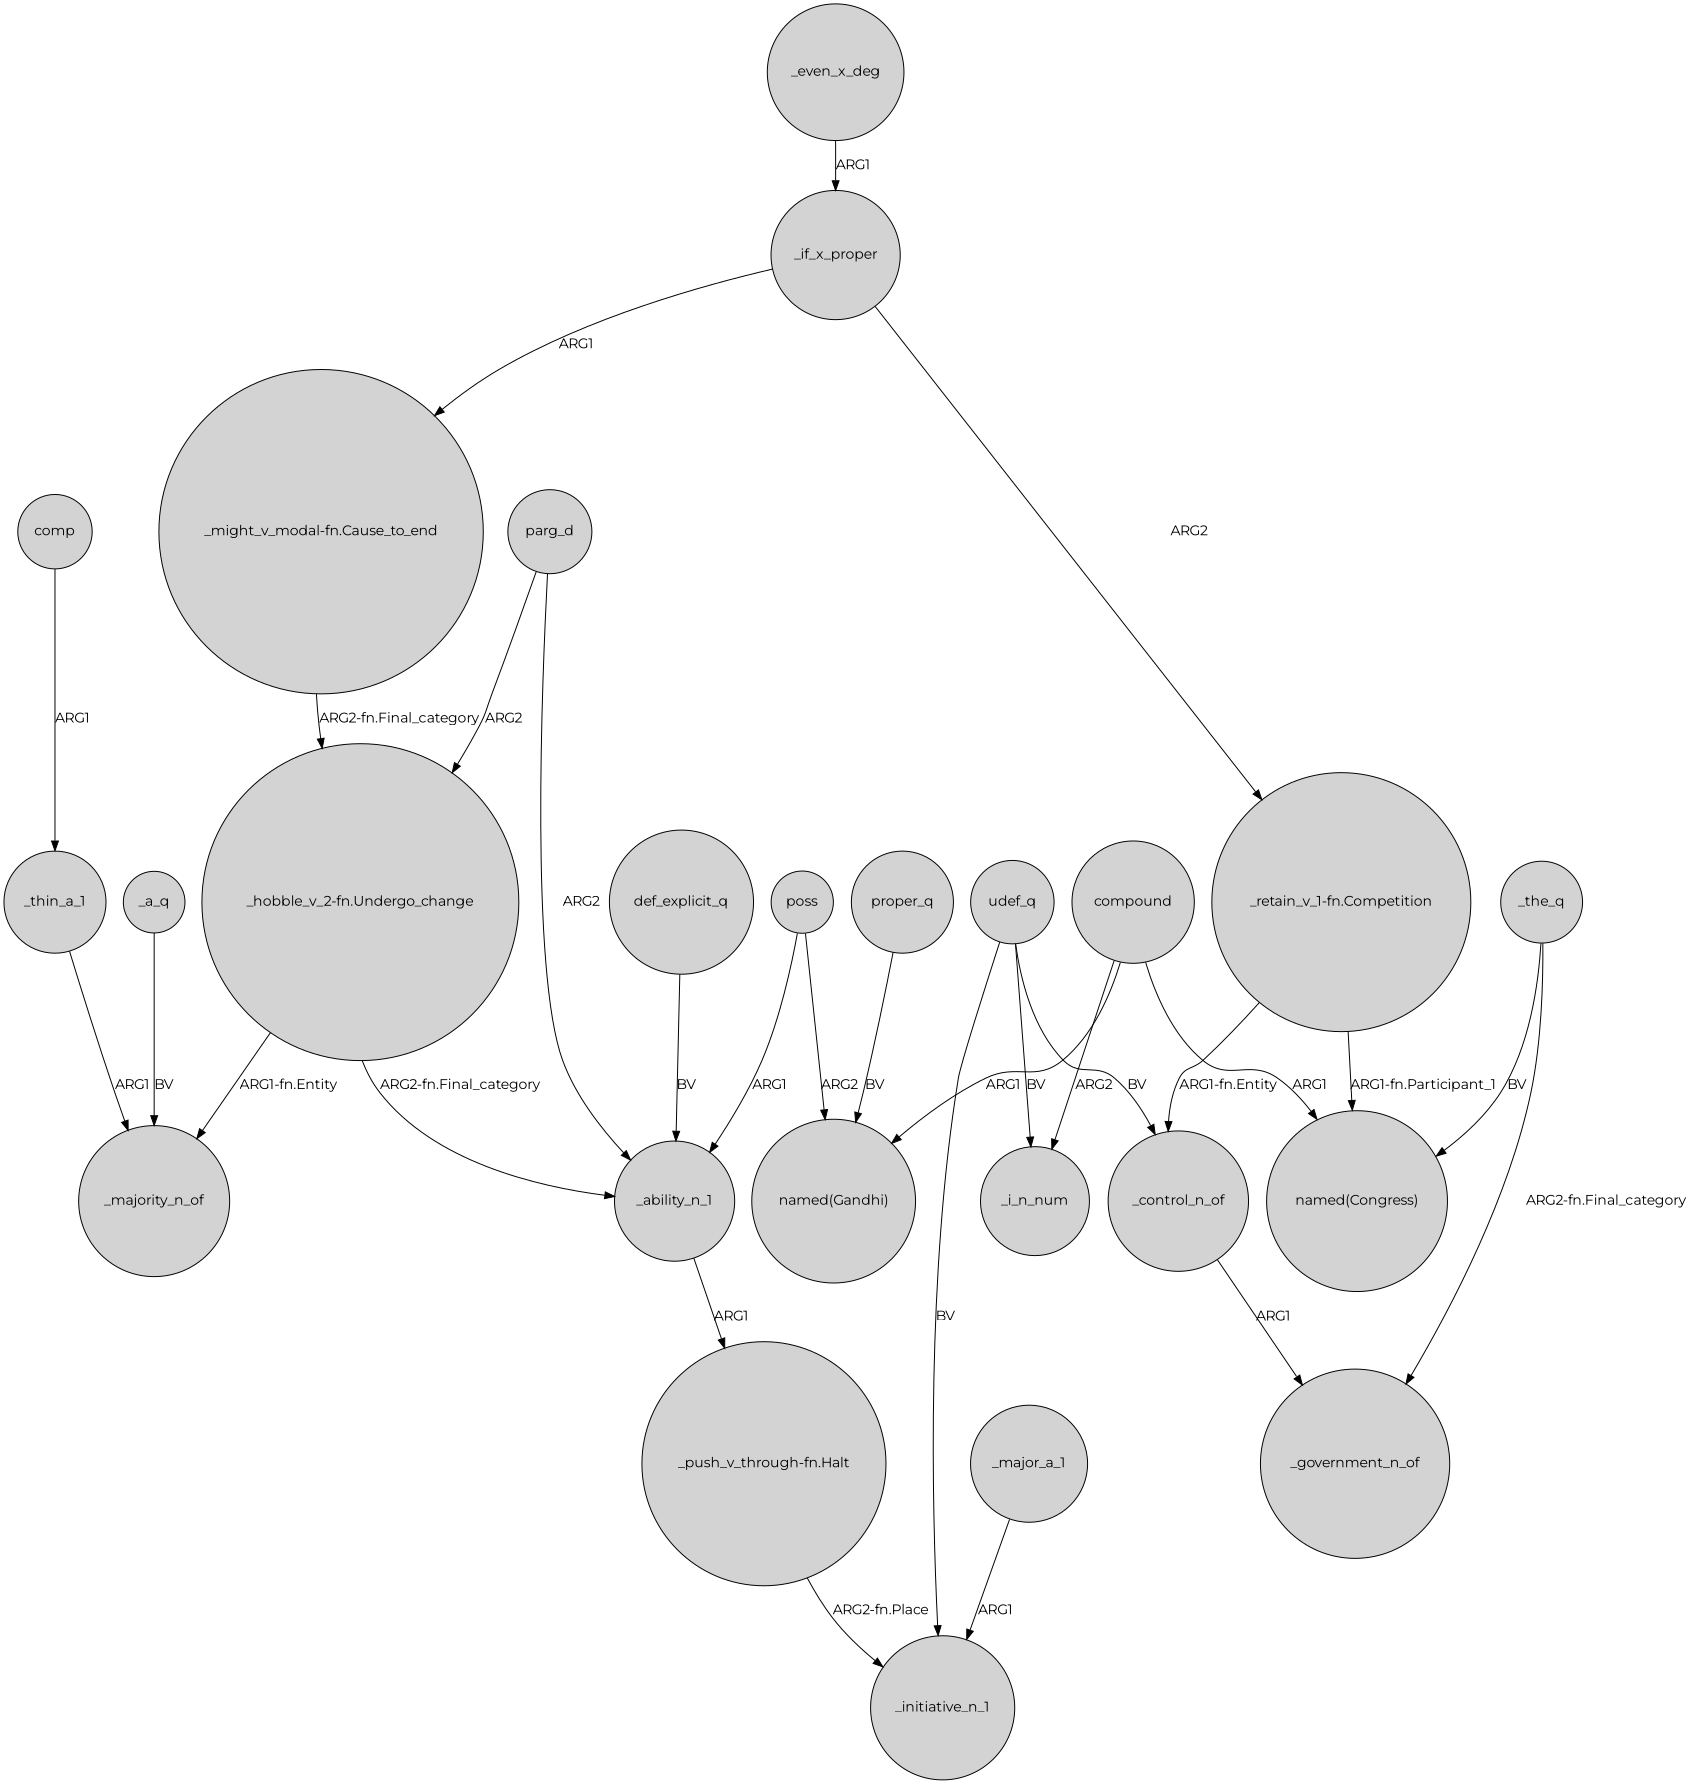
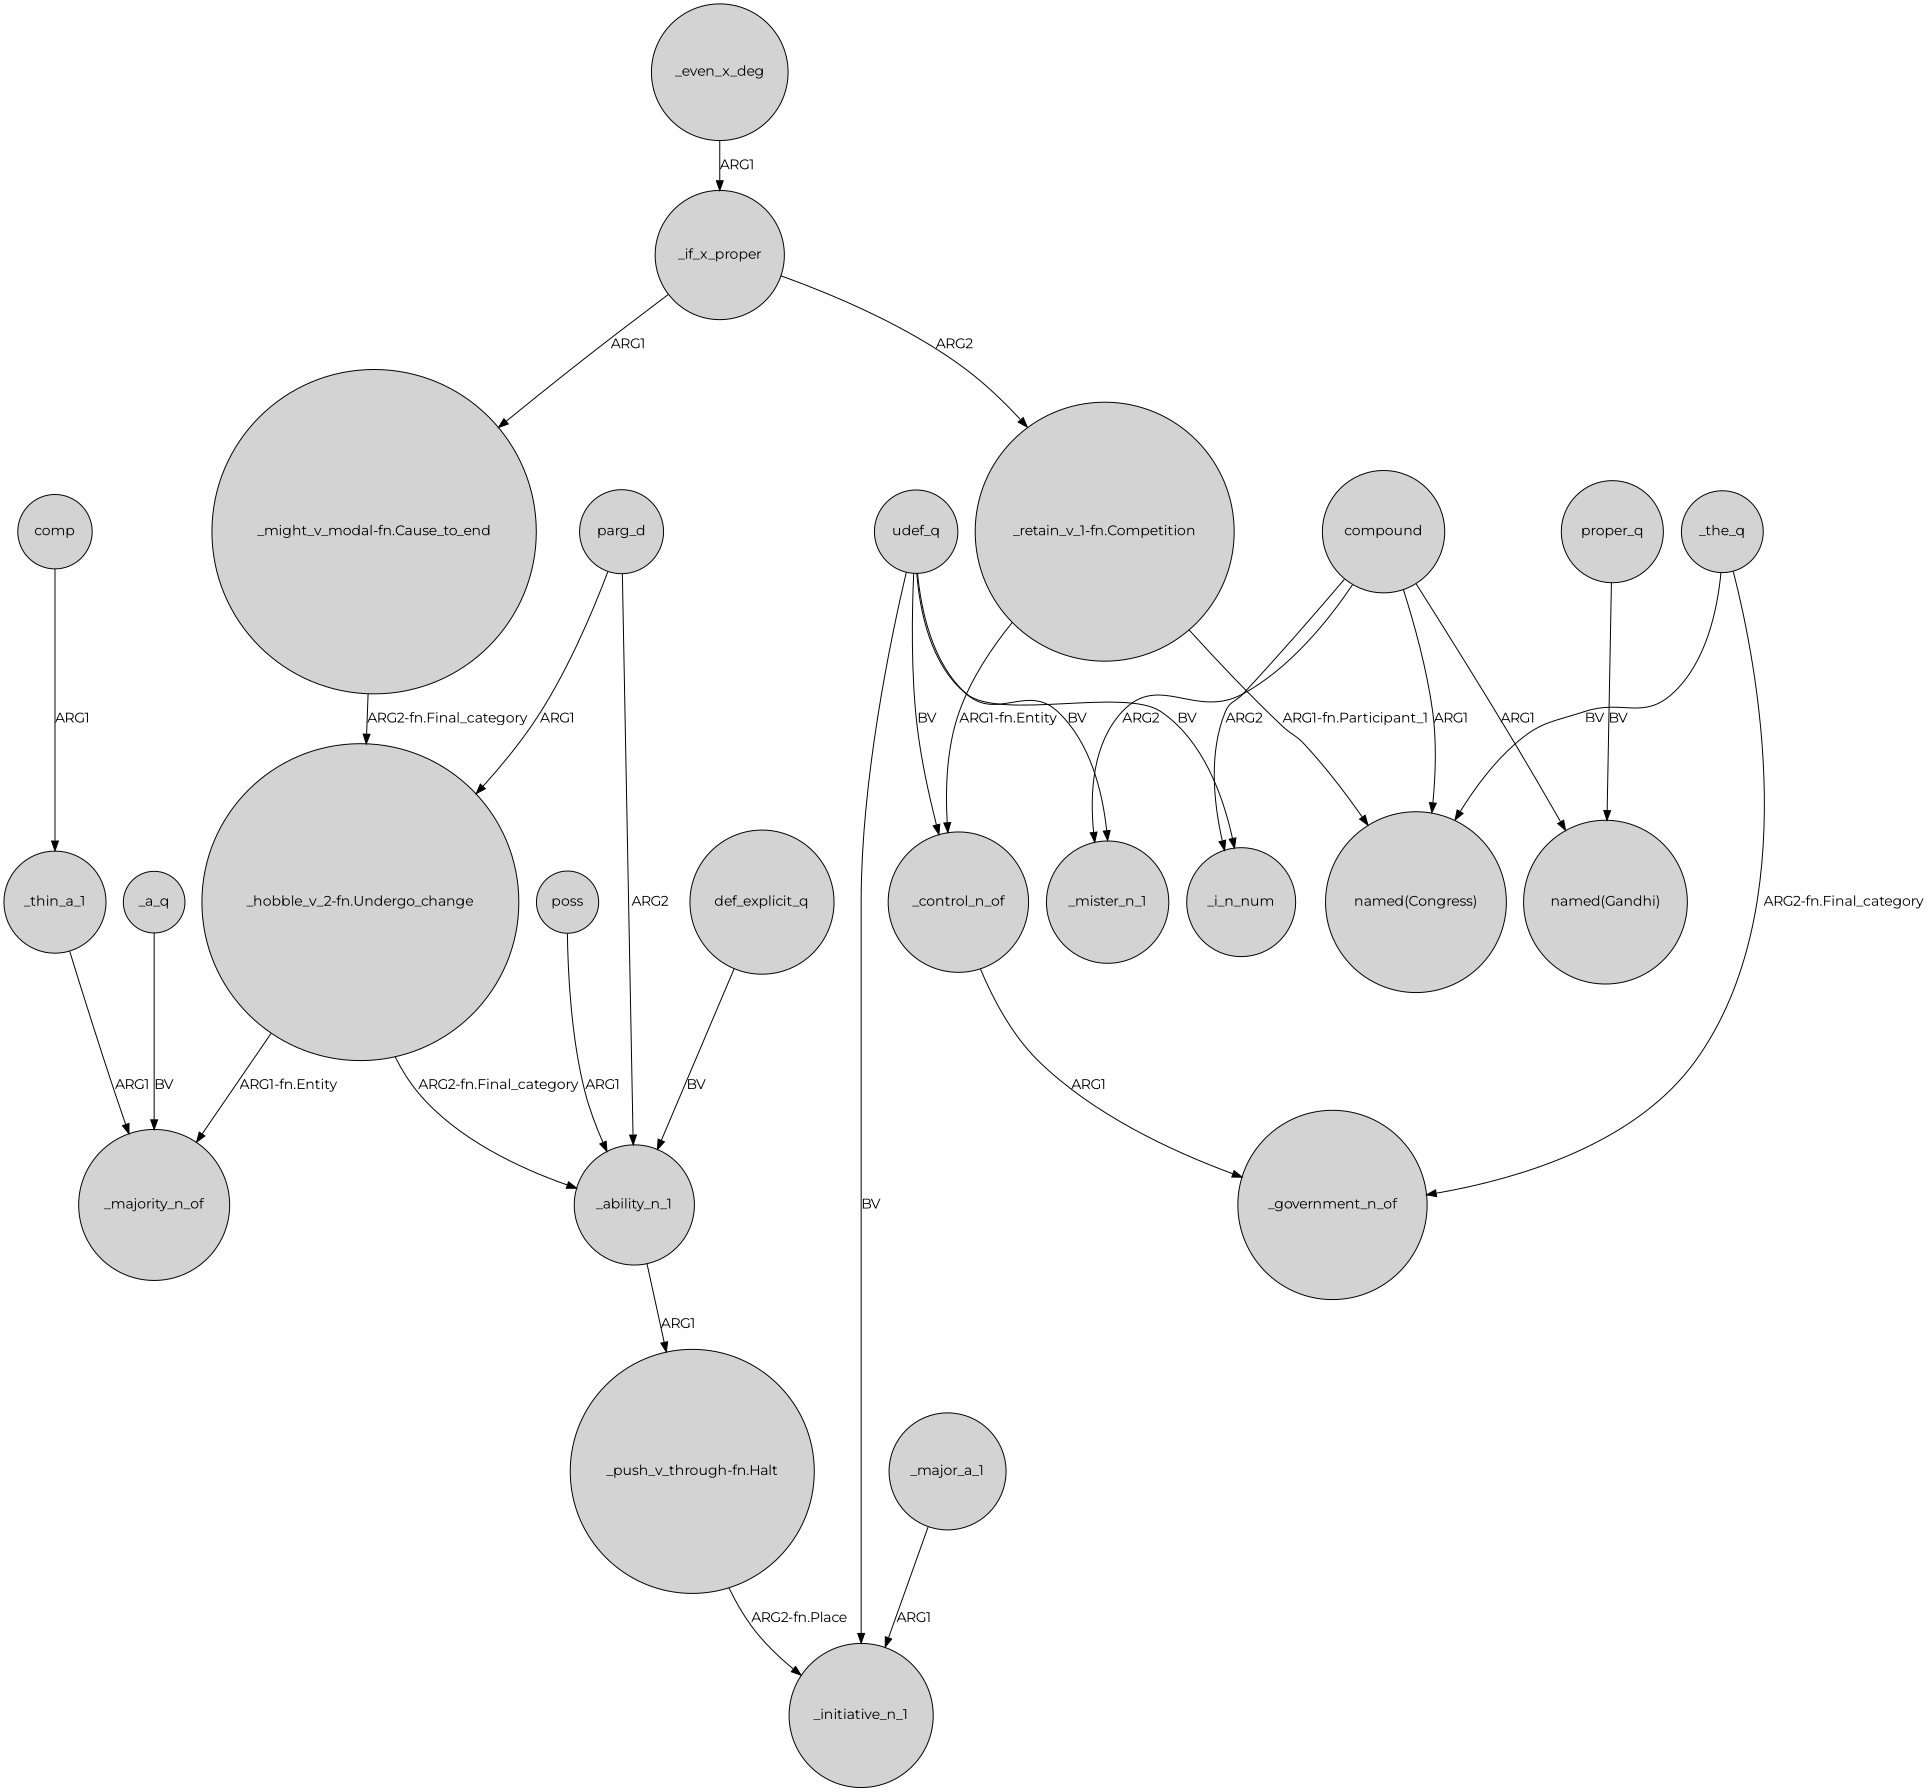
edge "parg_d" -> "_hobble_v_2-fn.Undergo_change": label "ARG2" -> "ARG1"
node "_mister_n_1": added
edge "poss" -> "named(Gandhi)": removed, label "ARG2"
